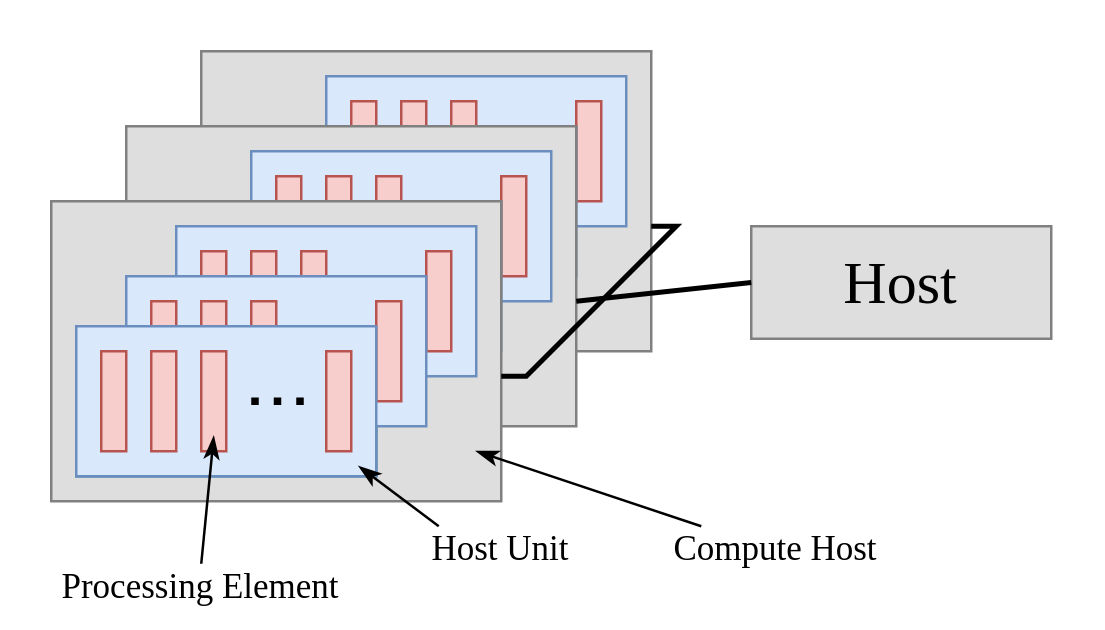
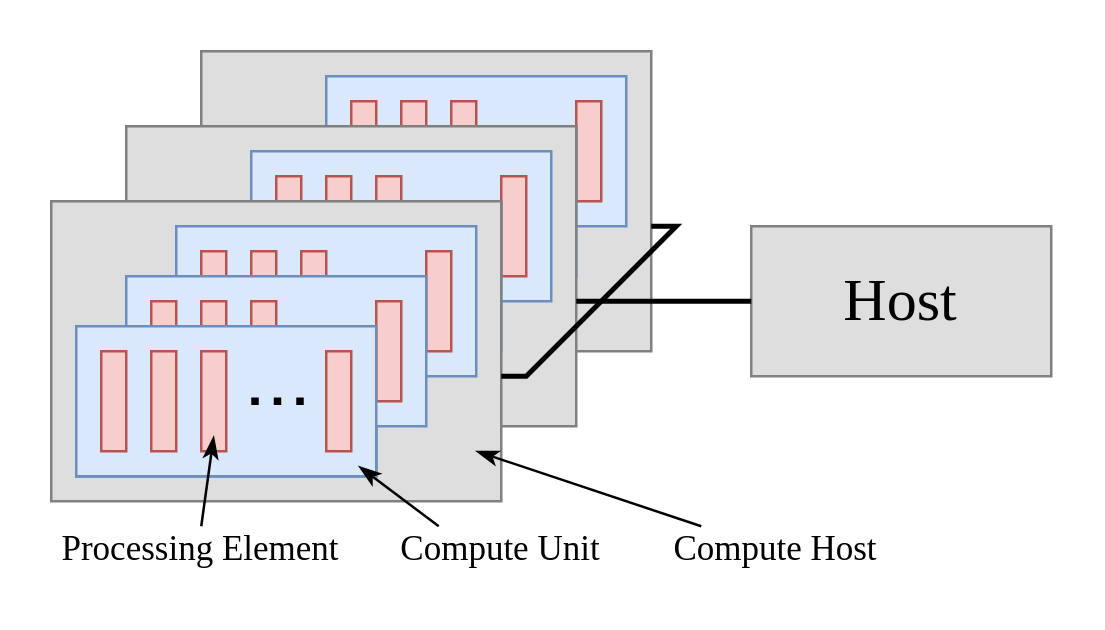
node "Host": size 300x113 -> 300x150
node "Host Unit": label "Host Unit" -> "Compute Unit"
node "Processing Element": moved (201, 589) -> (201, 551)
